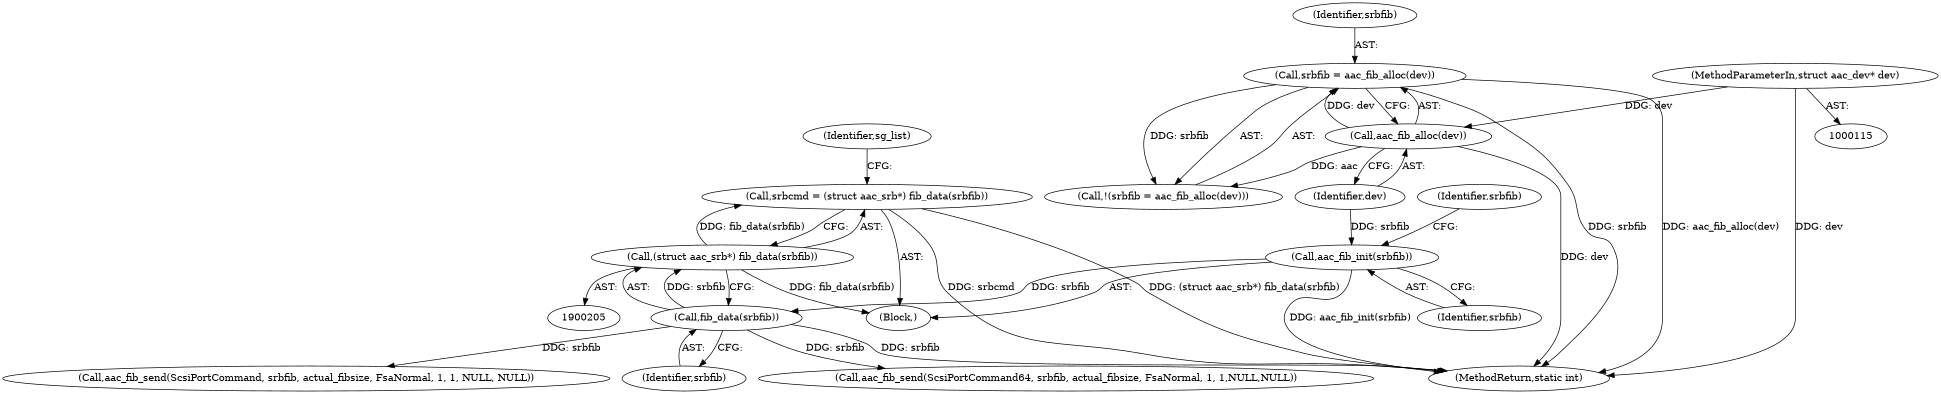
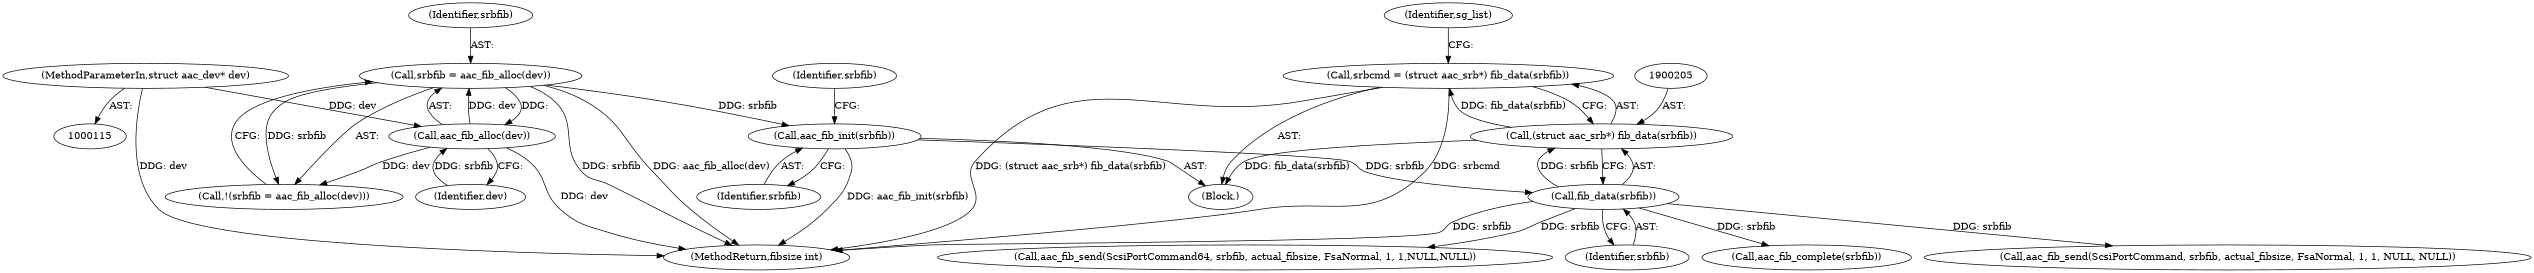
edge "(Call,srbfib = aac_fib_alloc(dev))" -> "(Call,aac_fib_alloc(dev))": label "CFG: " -> "DDG: "
edge "(Call,!(srbfib = aac_fib_alloc(dev)))" -> "(Call,srbfib = aac_fib_alloc(dev))": label "AST: " -> "CFG: "
edge "(Call,aac_fib_alloc(dev))" -> "(Call,!(srbfib = aac_fib_alloc(dev)))": label "DDG: aac" -> "DDG: dev"
edge "(Identifier,dev)" -> "(Call,aac_fib_alloc(dev))": label "AST: " -> "DDG: srbfib"
edge "(Identifier,dev)" -> "(Call,aac_fib_init(srbfib))": now "(Call,srbfib = aac_fib_alloc(dev))" -> "(Call,aac_fib_init(srbfib))"
node "(Call,aac_fib_complete(srbfib))": added
edge "(Call,(struct aac_srb*) fib_data(srbfib))" -> "1900205": reversed
node "(MethodReturn,static int)": label "(MethodReturn,static int)" -> "(MethodReturn,fibsize int)"
